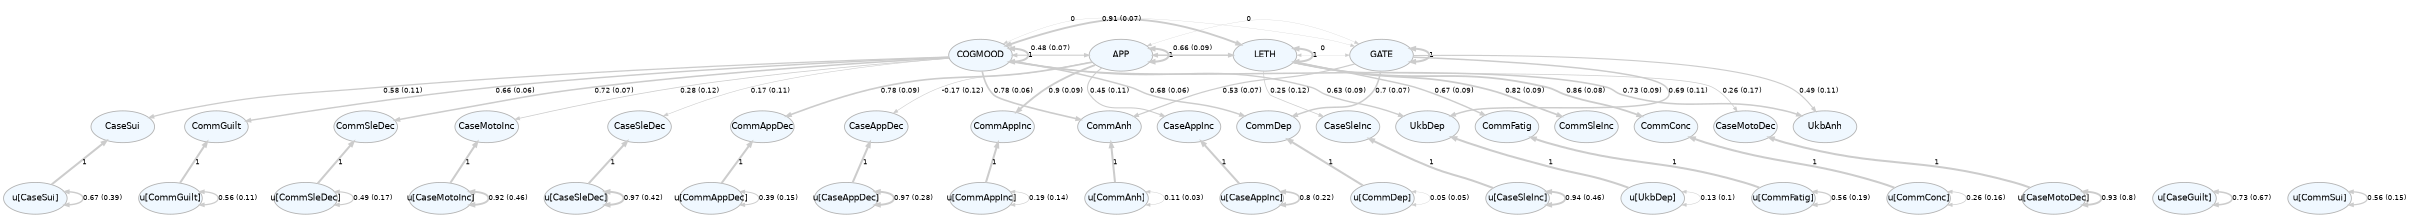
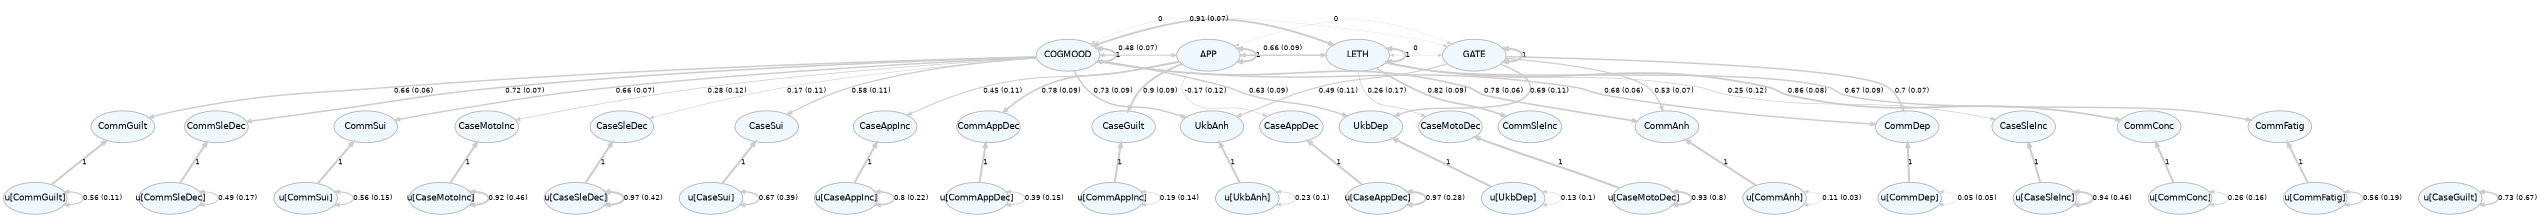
node "CommSui": added
node "CommAppInc": label "CommAppInc" -> "CaseGuilt"
node "u[UkbAnh]": added
